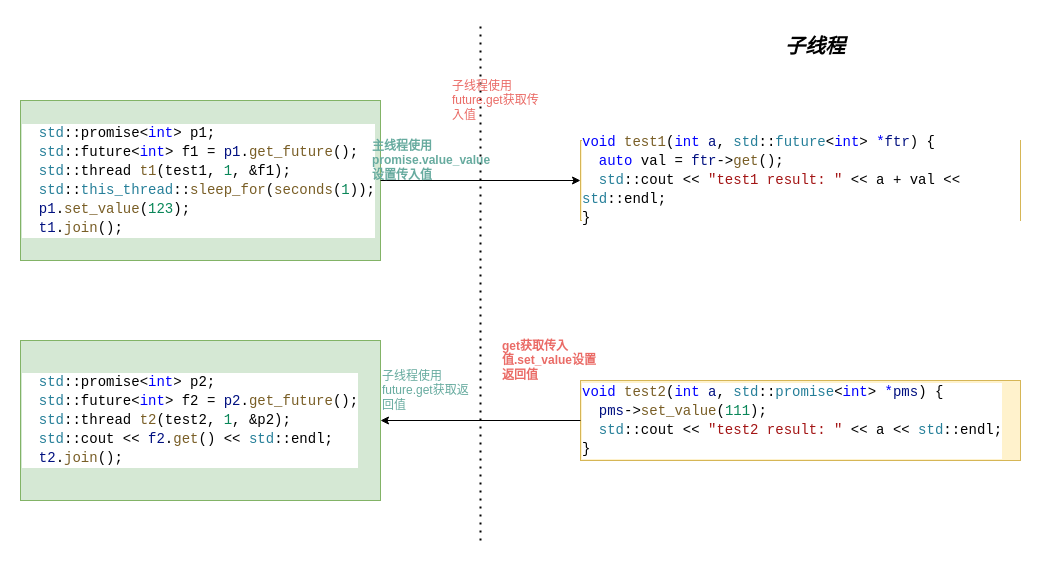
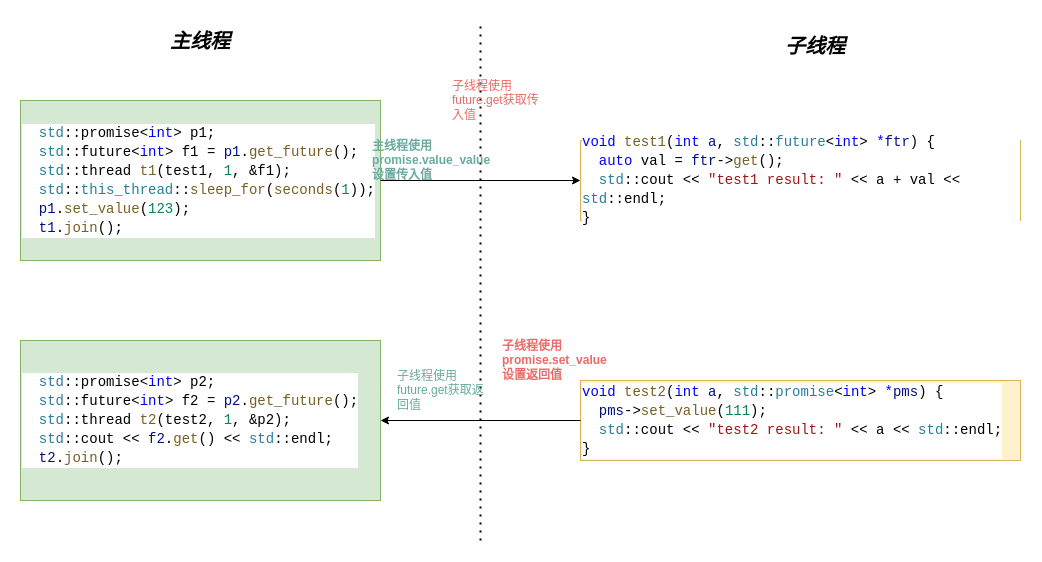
node "主线程": added
node "get获取传入值.set_value设置返回值": label "get获取传入值.set_value设置返回值" -> "子线程使用promise.set_value设置返回值"
node "子线程使用future.get获取返回值": moved (426, 391) -> (441, 391)
